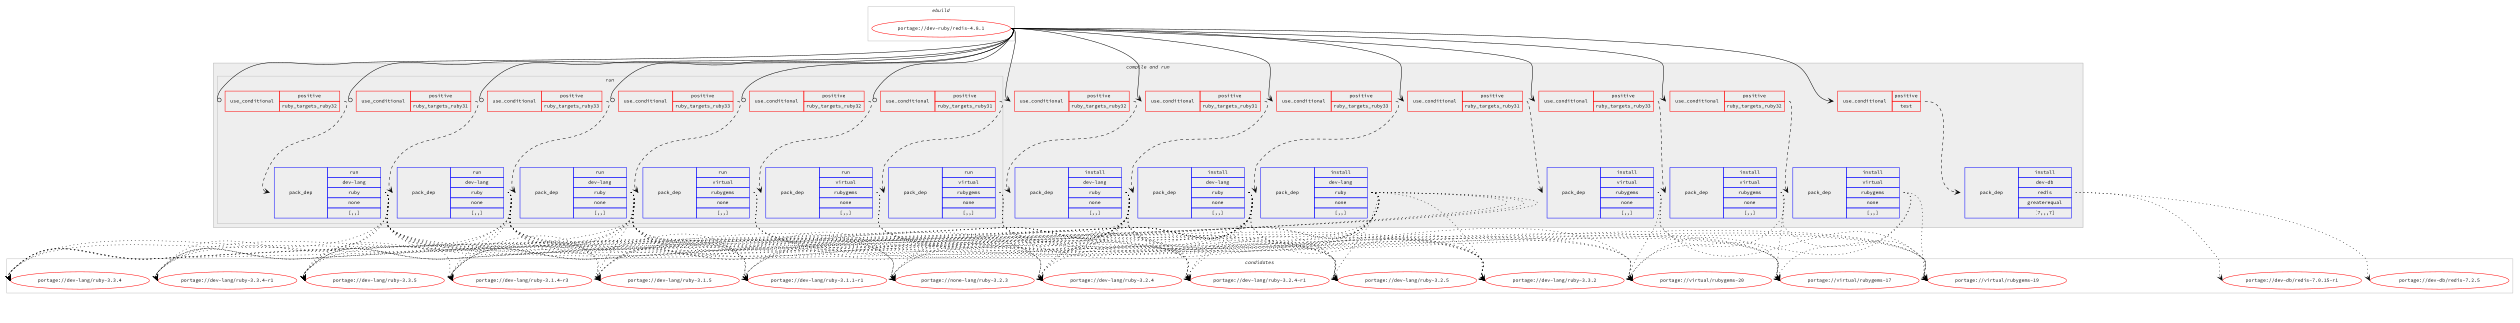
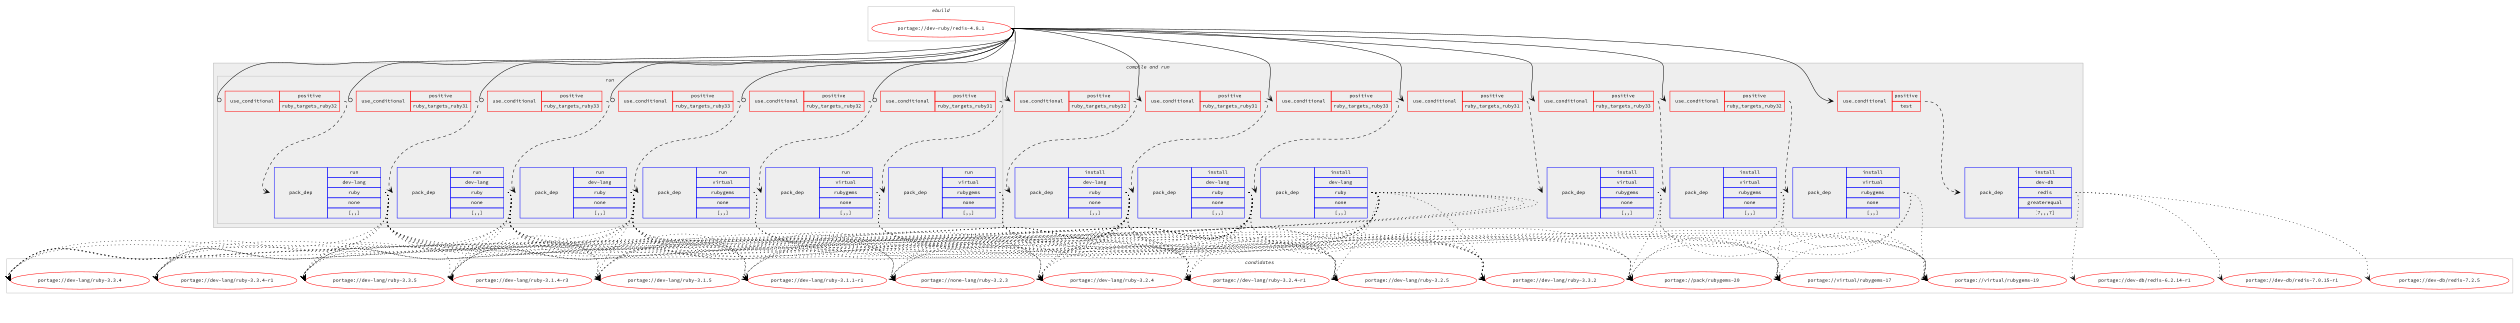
node "portage://virtual/rubygems-20": label "portage://virtual/rubygems-20" -> "portage://pack/rubygems-20"
node "portage://dev-db/redis-6.2.14-r1": added
